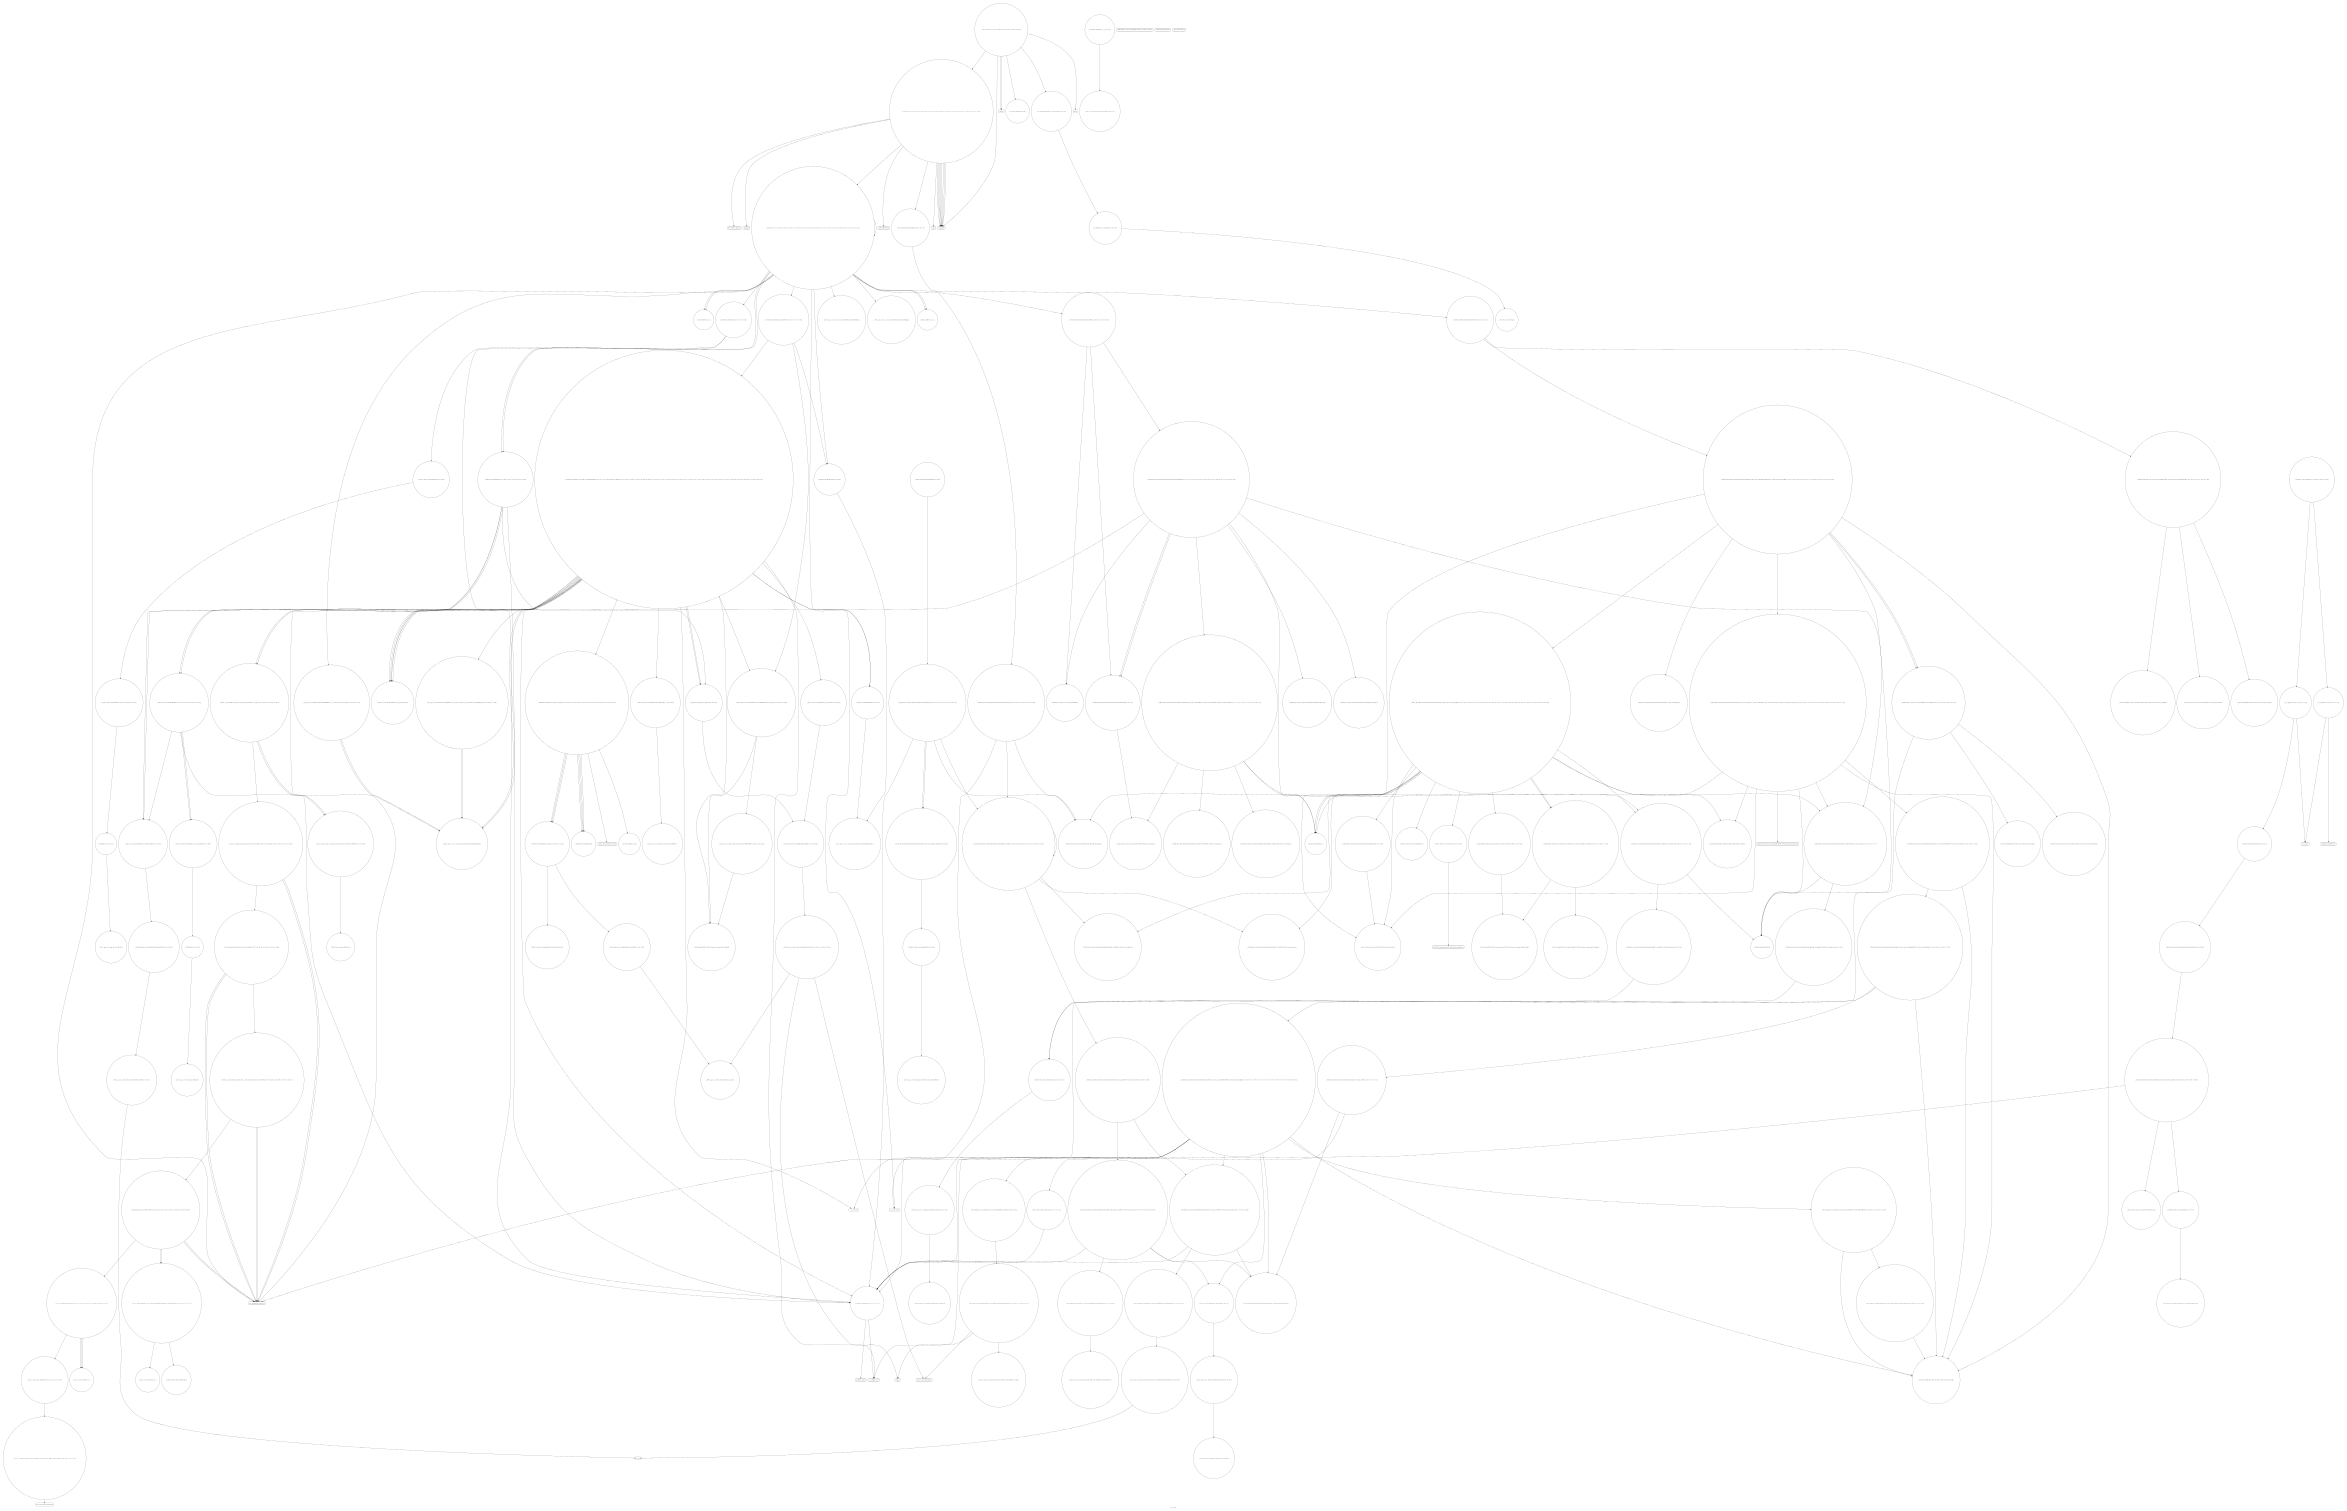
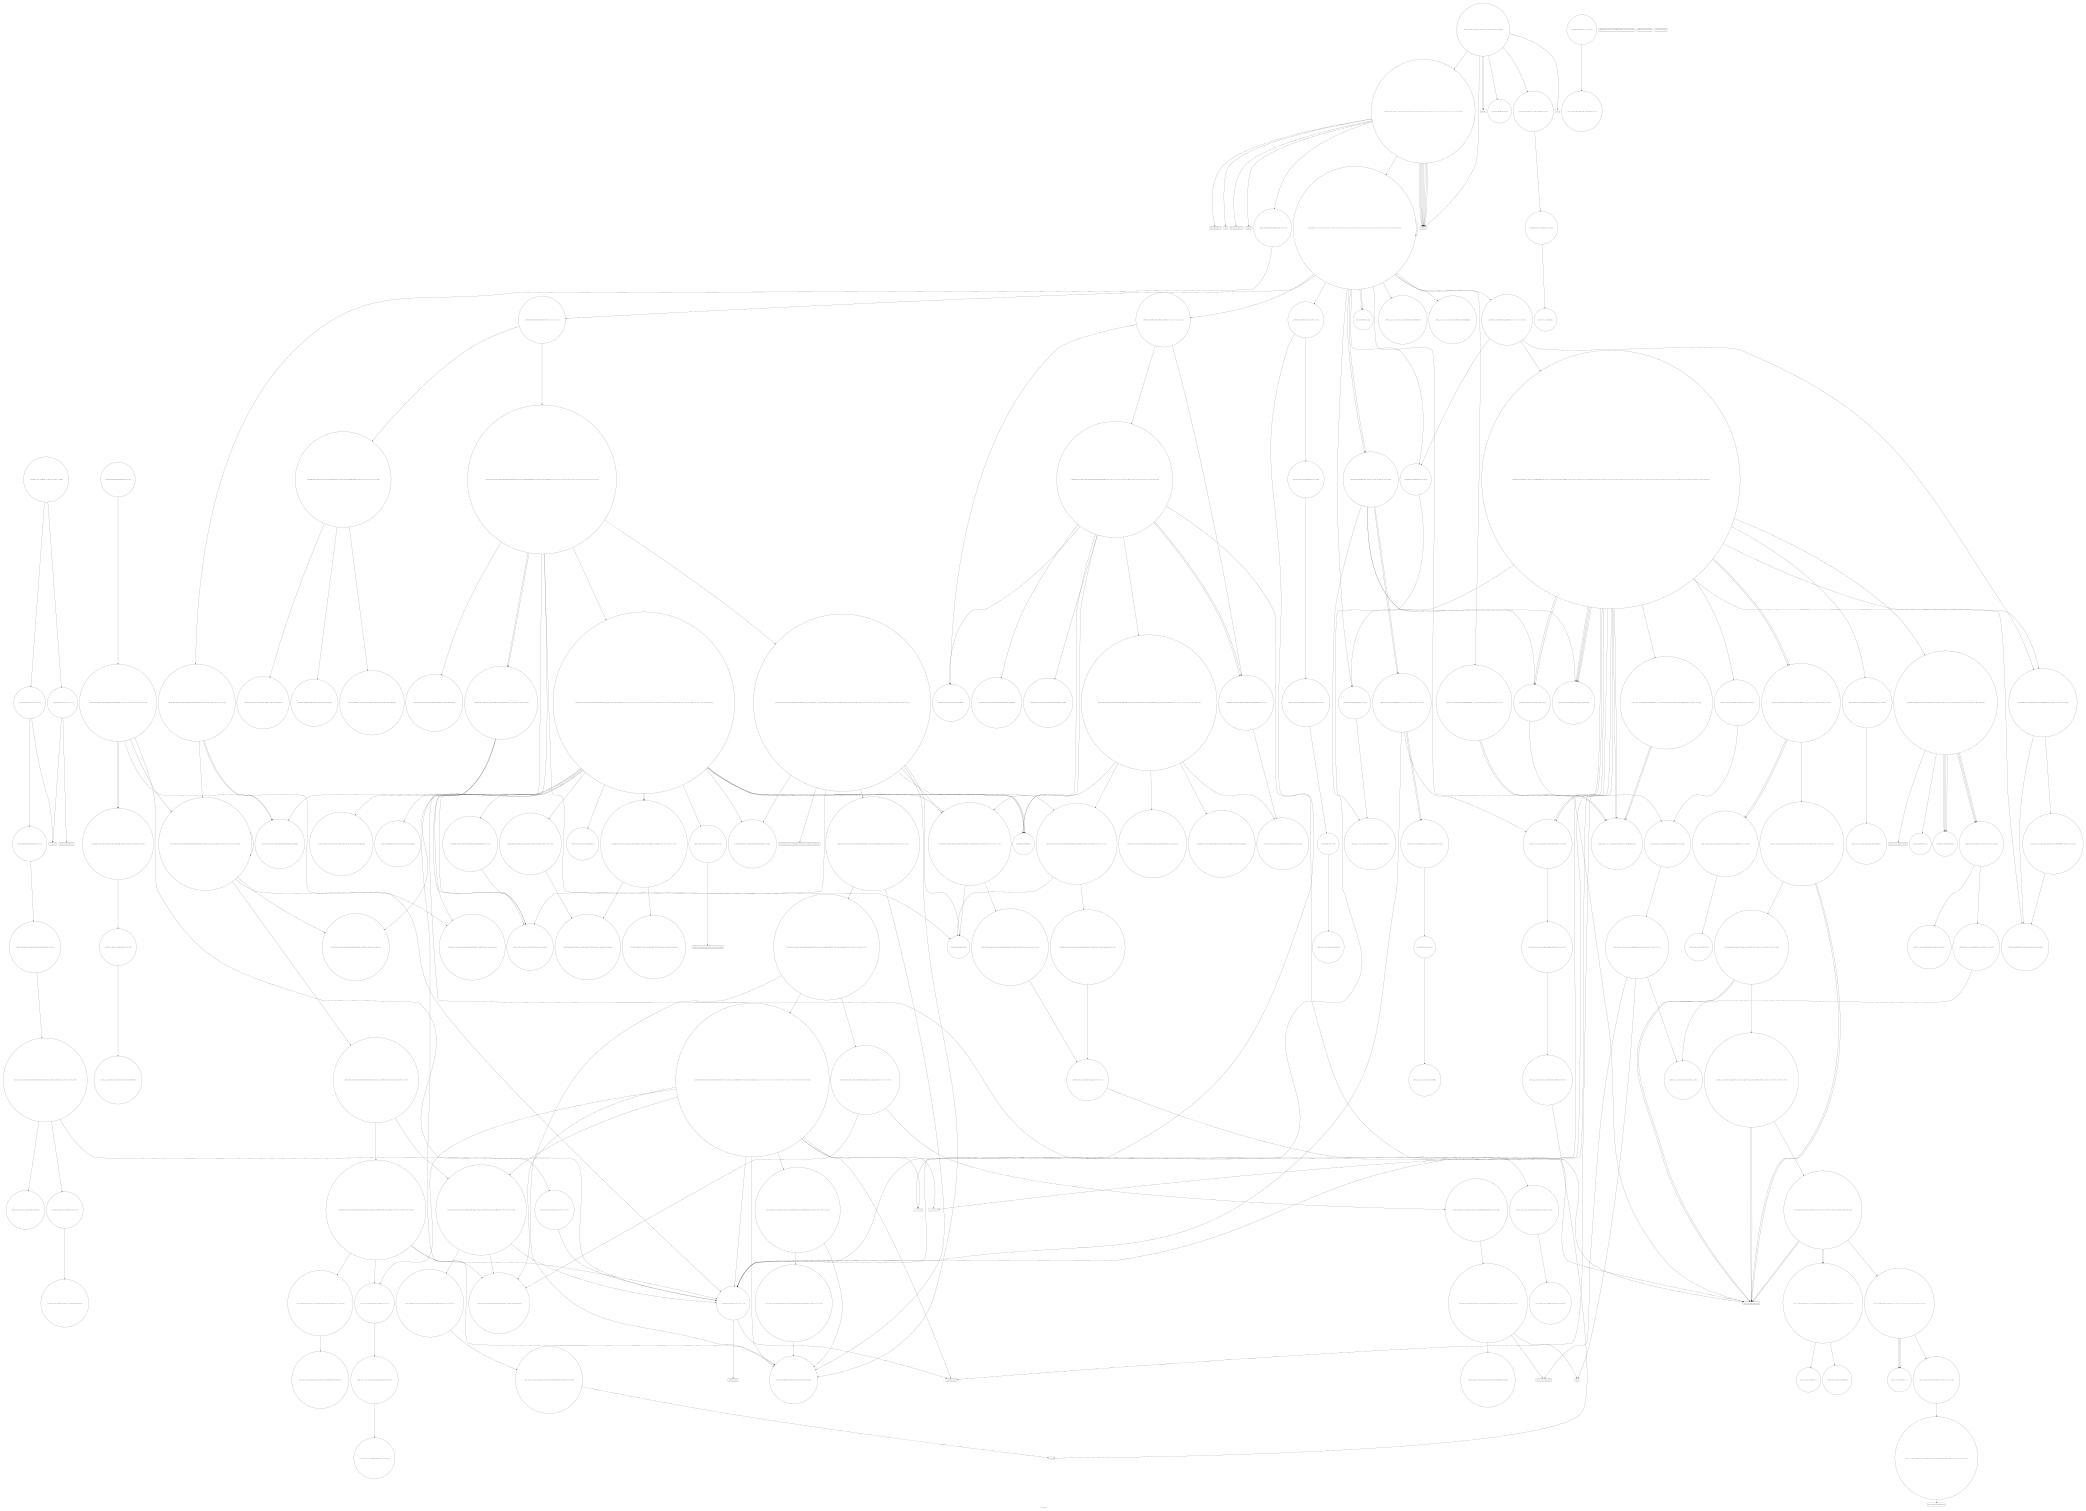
node "{_ZSt3maxIiERKT_S2_S2_}": removed
